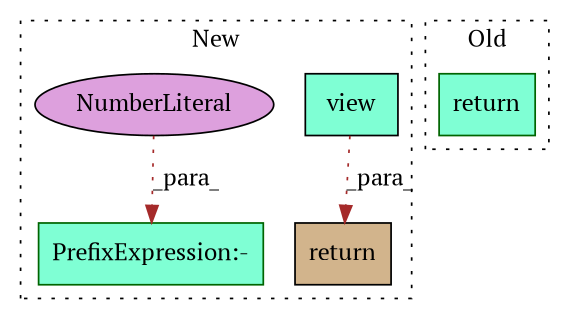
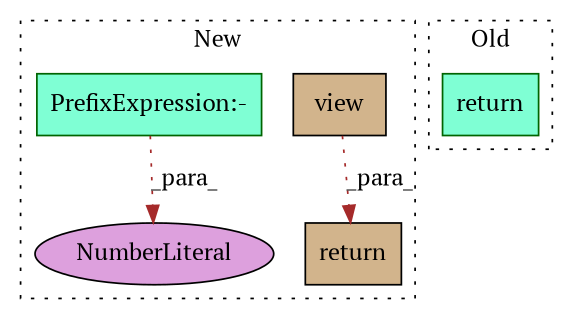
node "view": fillcolor aquamarine -> tan
edge "NumberLiteral" -> "PrefixExpression:-": reversed
